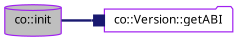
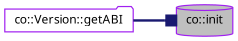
edge "co::init" -> "co::Version::getABI": reversed
